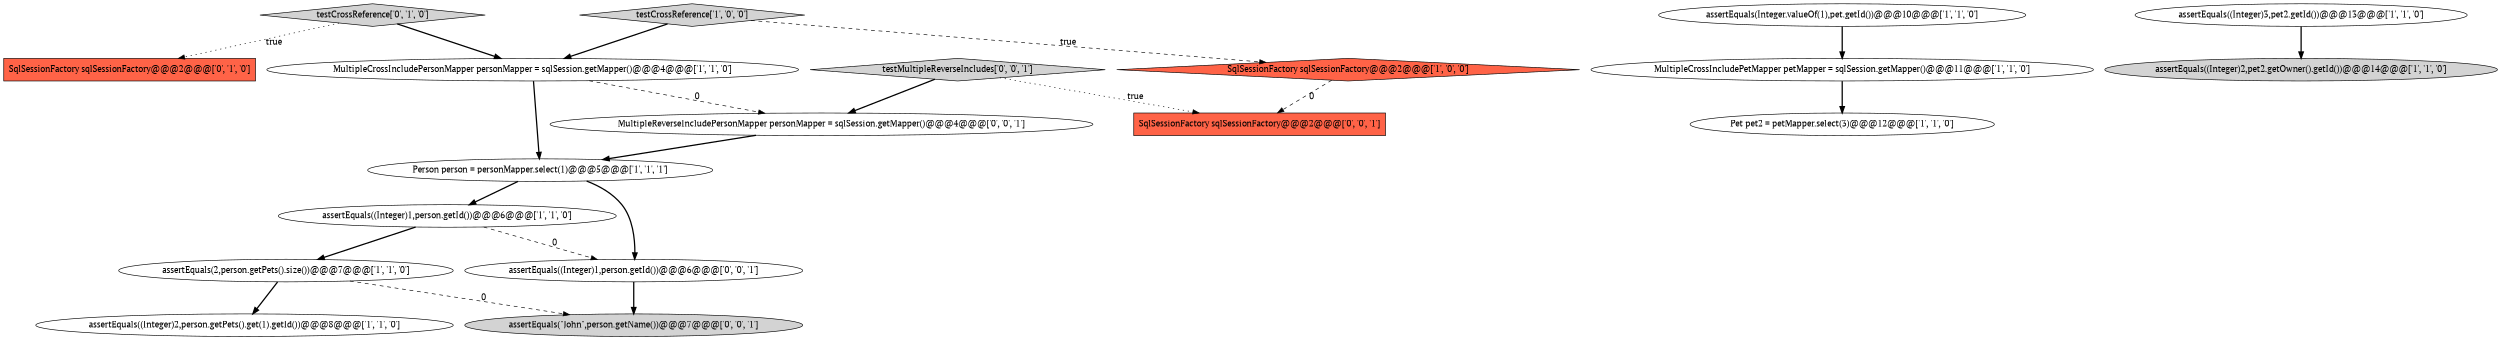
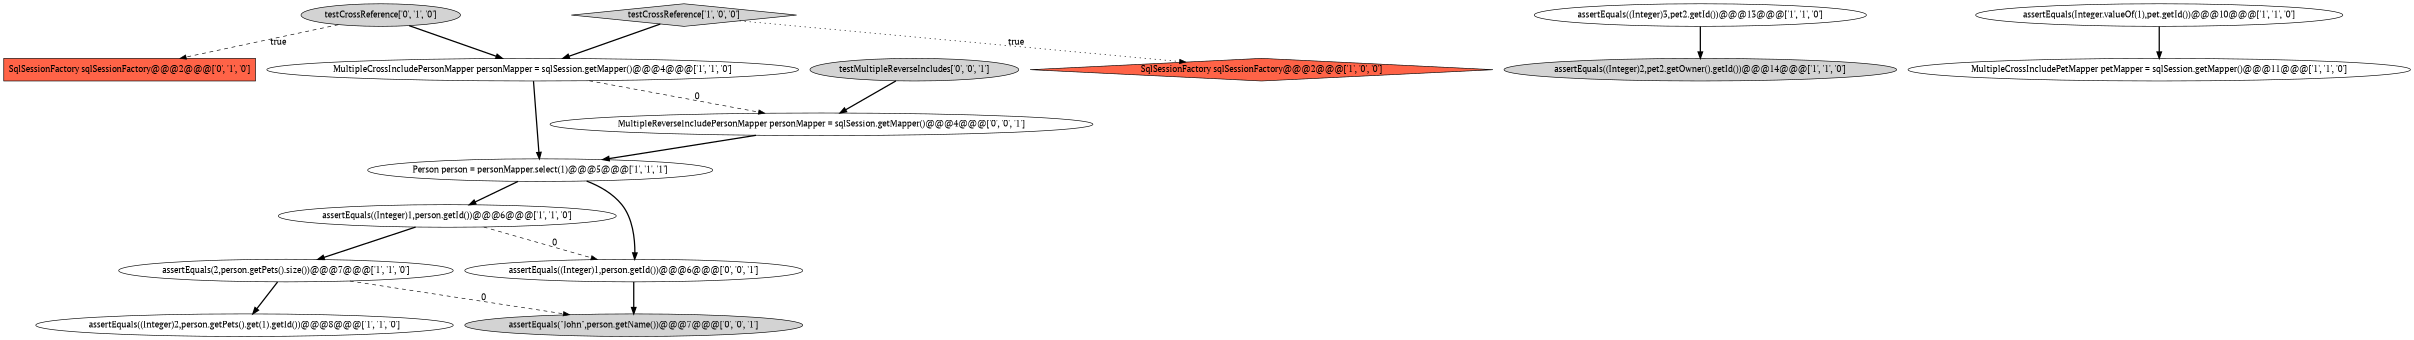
node "testCrossReference['0', '1', '0']": shape diamond -> ellipse
edge "testCrossReference['0', '1', '0']" -> "SqlSessionFactory sqlSessionFactory@@@2@@@['0', '1', '0']": style dotted -> dashed
edge "testCrossReference['1', '0', '0']" -> "SqlSessionFactory sqlSessionFactory@@@2@@@['1', '0', '0']": style dashed -> dotted
node "testMultipleReverseIncludes['0', '0', '1']": shape diamond -> ellipse
node "SqlSessionFactory sqlSessionFactory@@@2@@@['0', '0', '1']": removed
node "Pet pet2 = petMapper.select(3)@@@12@@@['1', '1', '0']": removed
